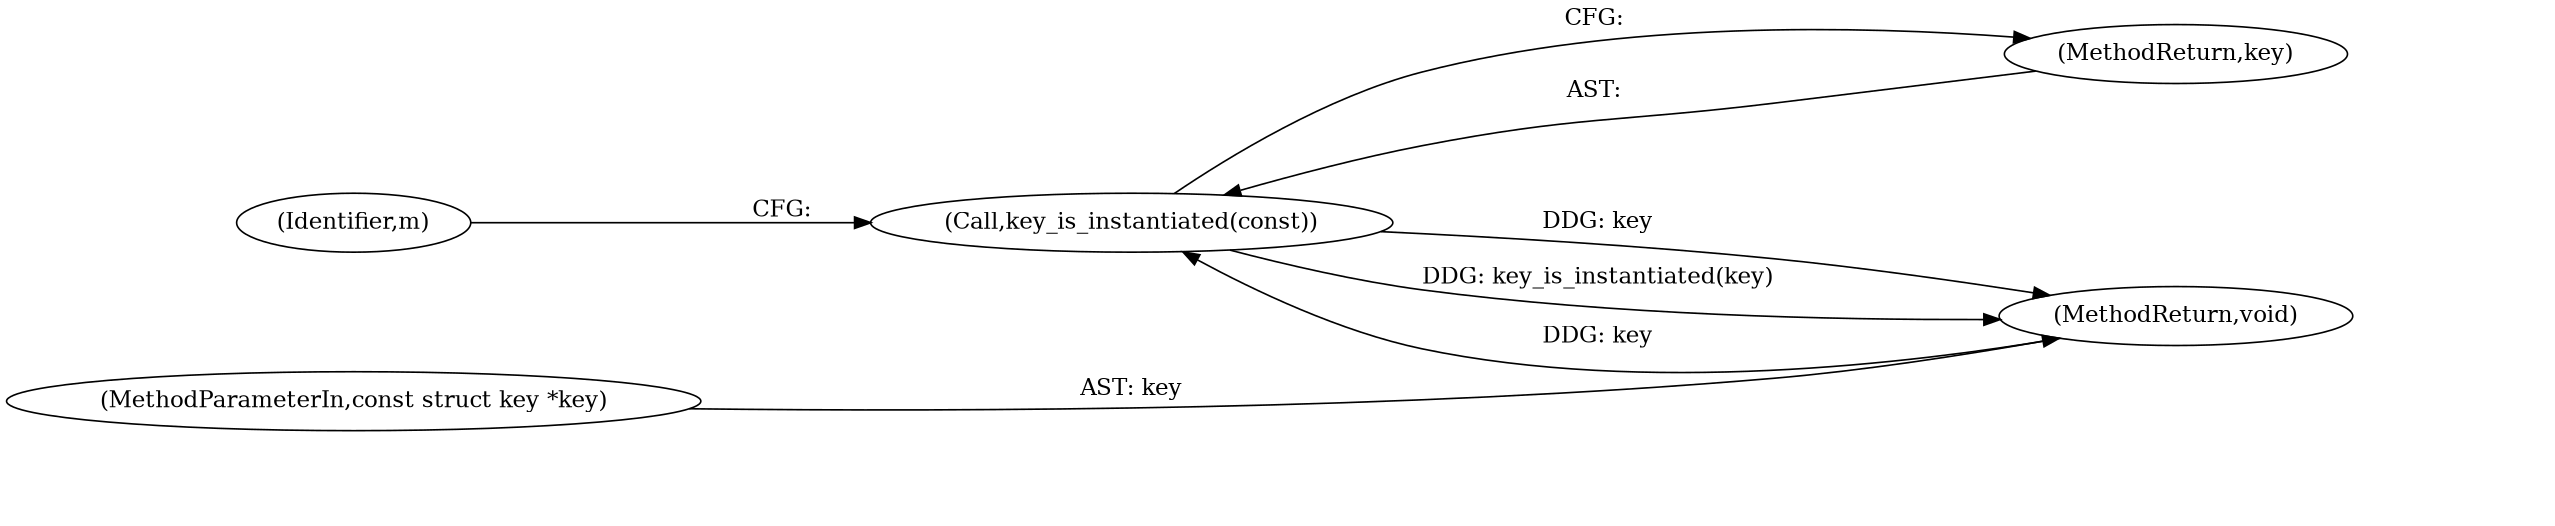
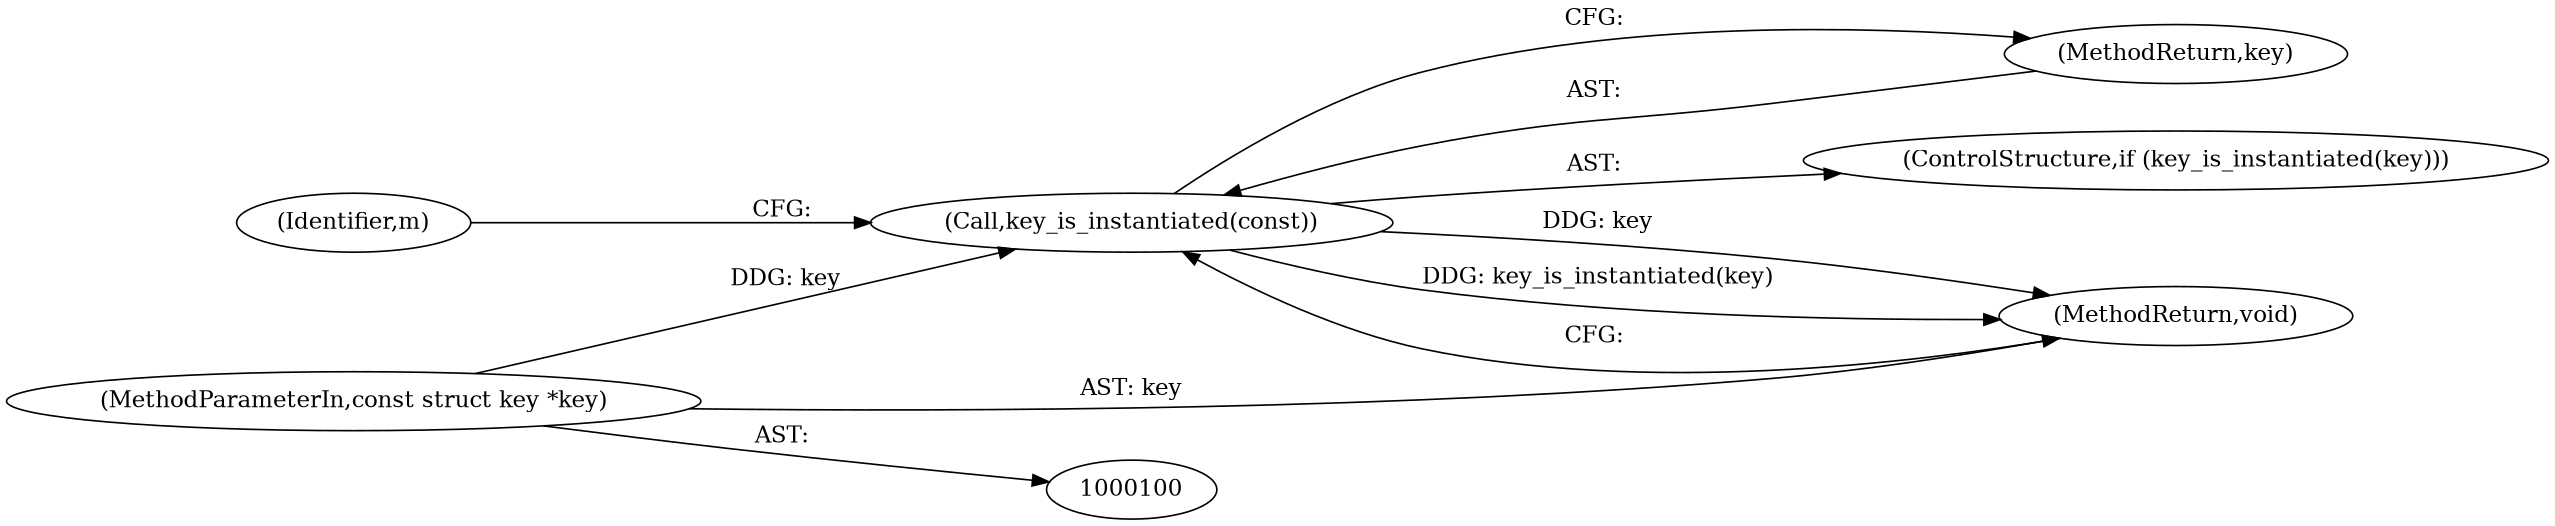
node "(ControlStructure,if (key_is_instantiated(key)))": added
edge "(MethodParameterIn,const struct key *key)" -> "(Call,key_is_instantiated(const))": added, label "DDG: key"
edge "(MethodReturn,void)" -> "(Call,key_is_instantiated(const))": label "DDG: key" -> "CFG: "
node "1000100": added
